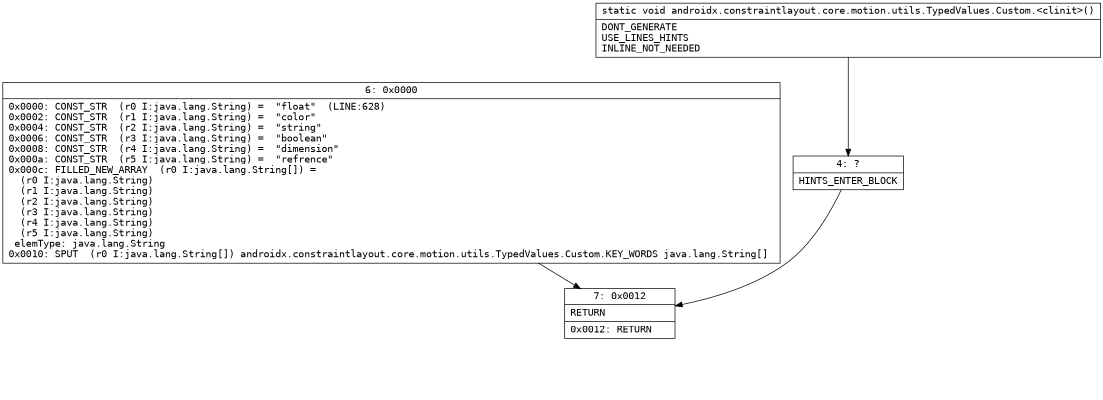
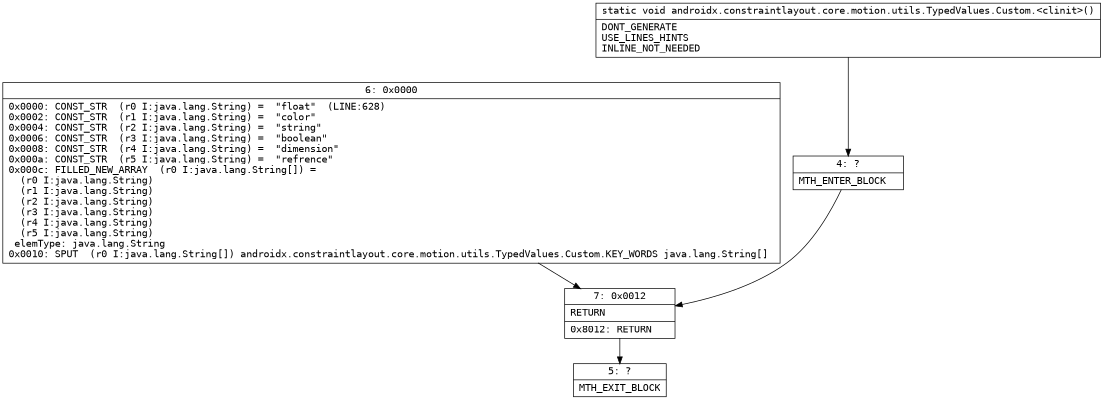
node "4: ?": text "HINTS_ENTER_BLOCK" -> "MTH_ENTER_BLOCK"
node "7: 0x0012": text "0x0012: RETURN" -> "0x8012: RETURN"
node "5: ?": added
